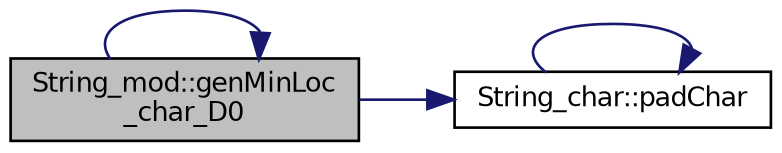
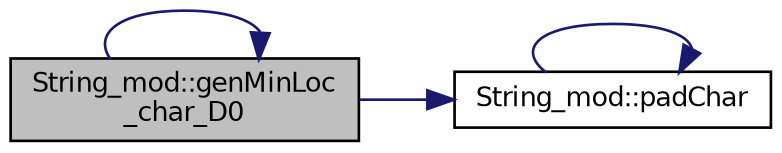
node "String_char::padChar": label "String_char::padChar" -> "String_mod::padChar"
